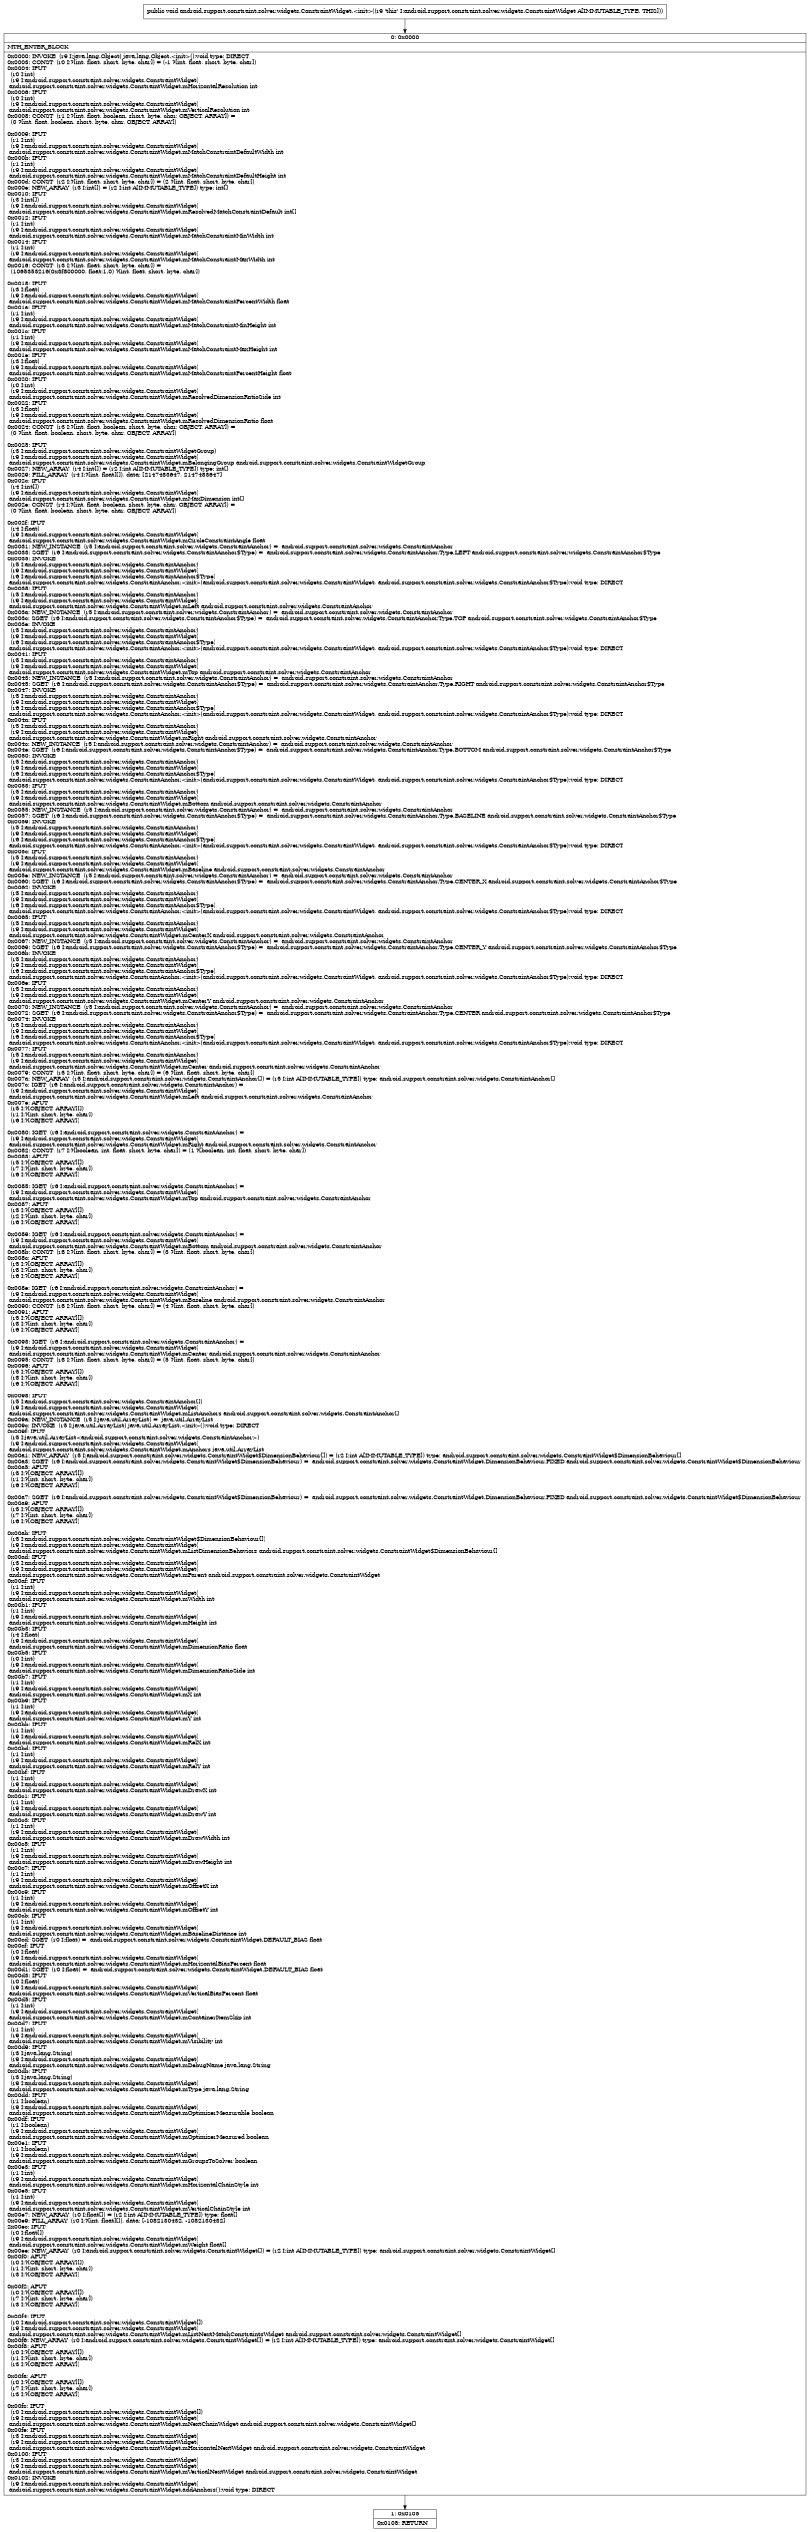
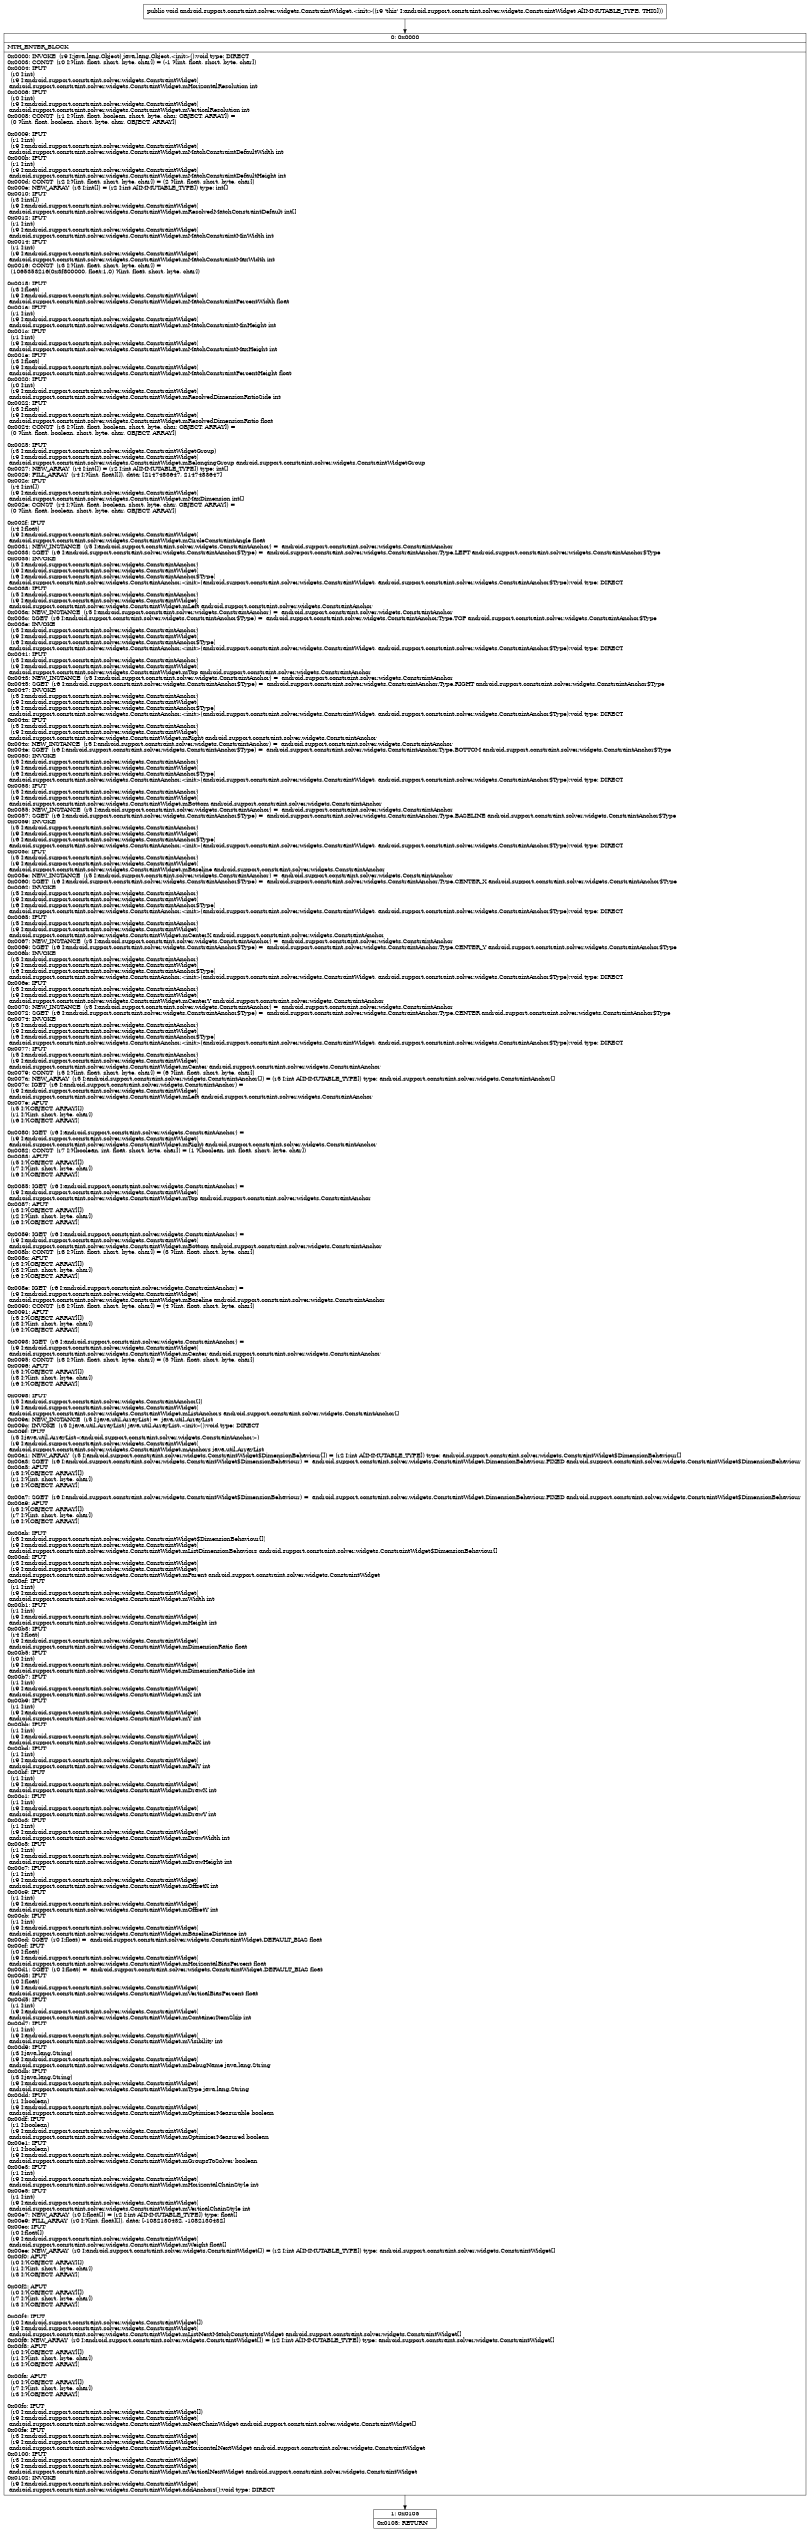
node "0: 0x0000": text "2x00ec: IPUT" -> "0x00ec: IPUT"
